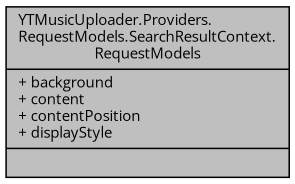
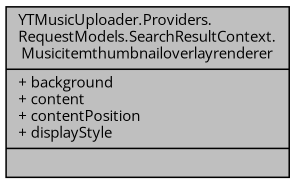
node "YTMusicUploader.Providers.": text "RequestModels" -> "Musicitemthumbnailoverlayrenderer"
